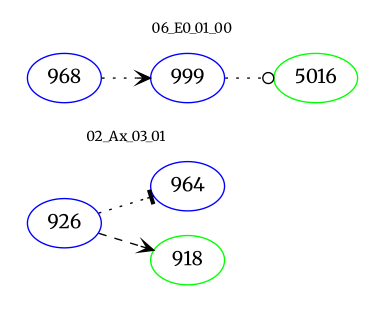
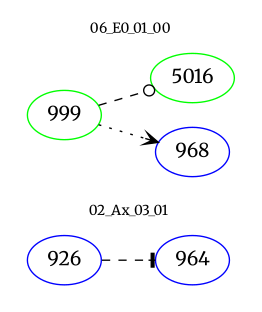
edge "968" -> "999": reversed
node "999": color blue -> green
edge "999" -> "5016": style dotted -> dashed
edge "926" -> "964": style dotted -> dashed
node "918": removed
